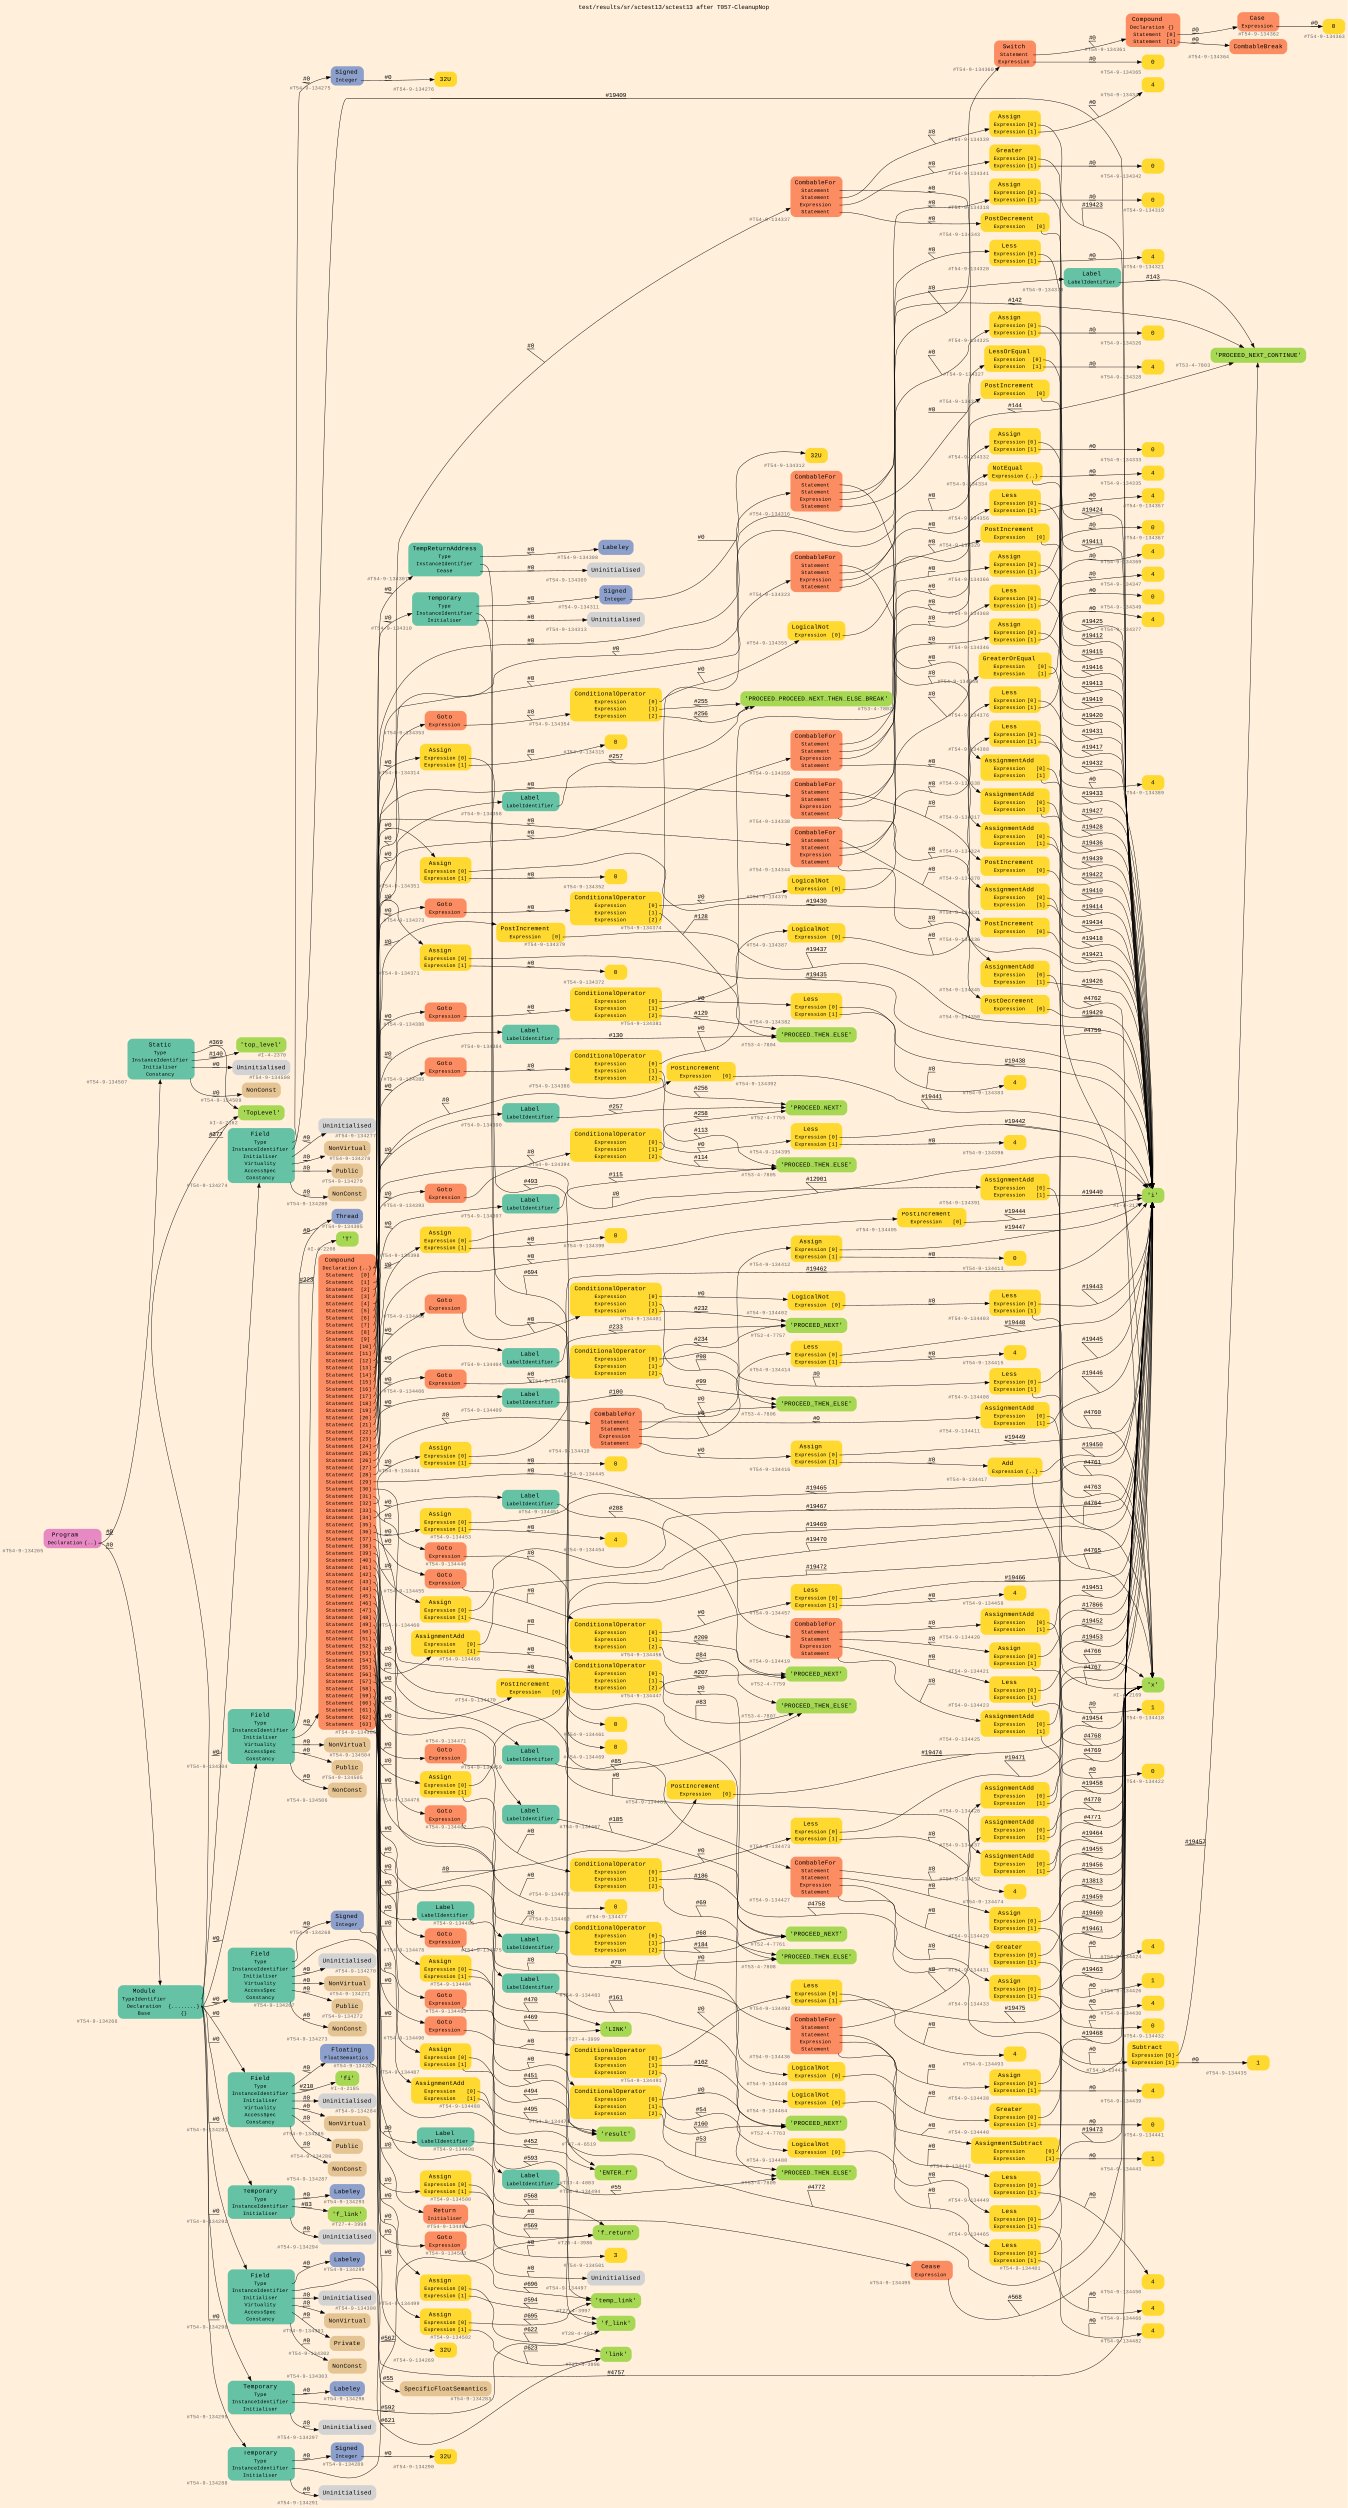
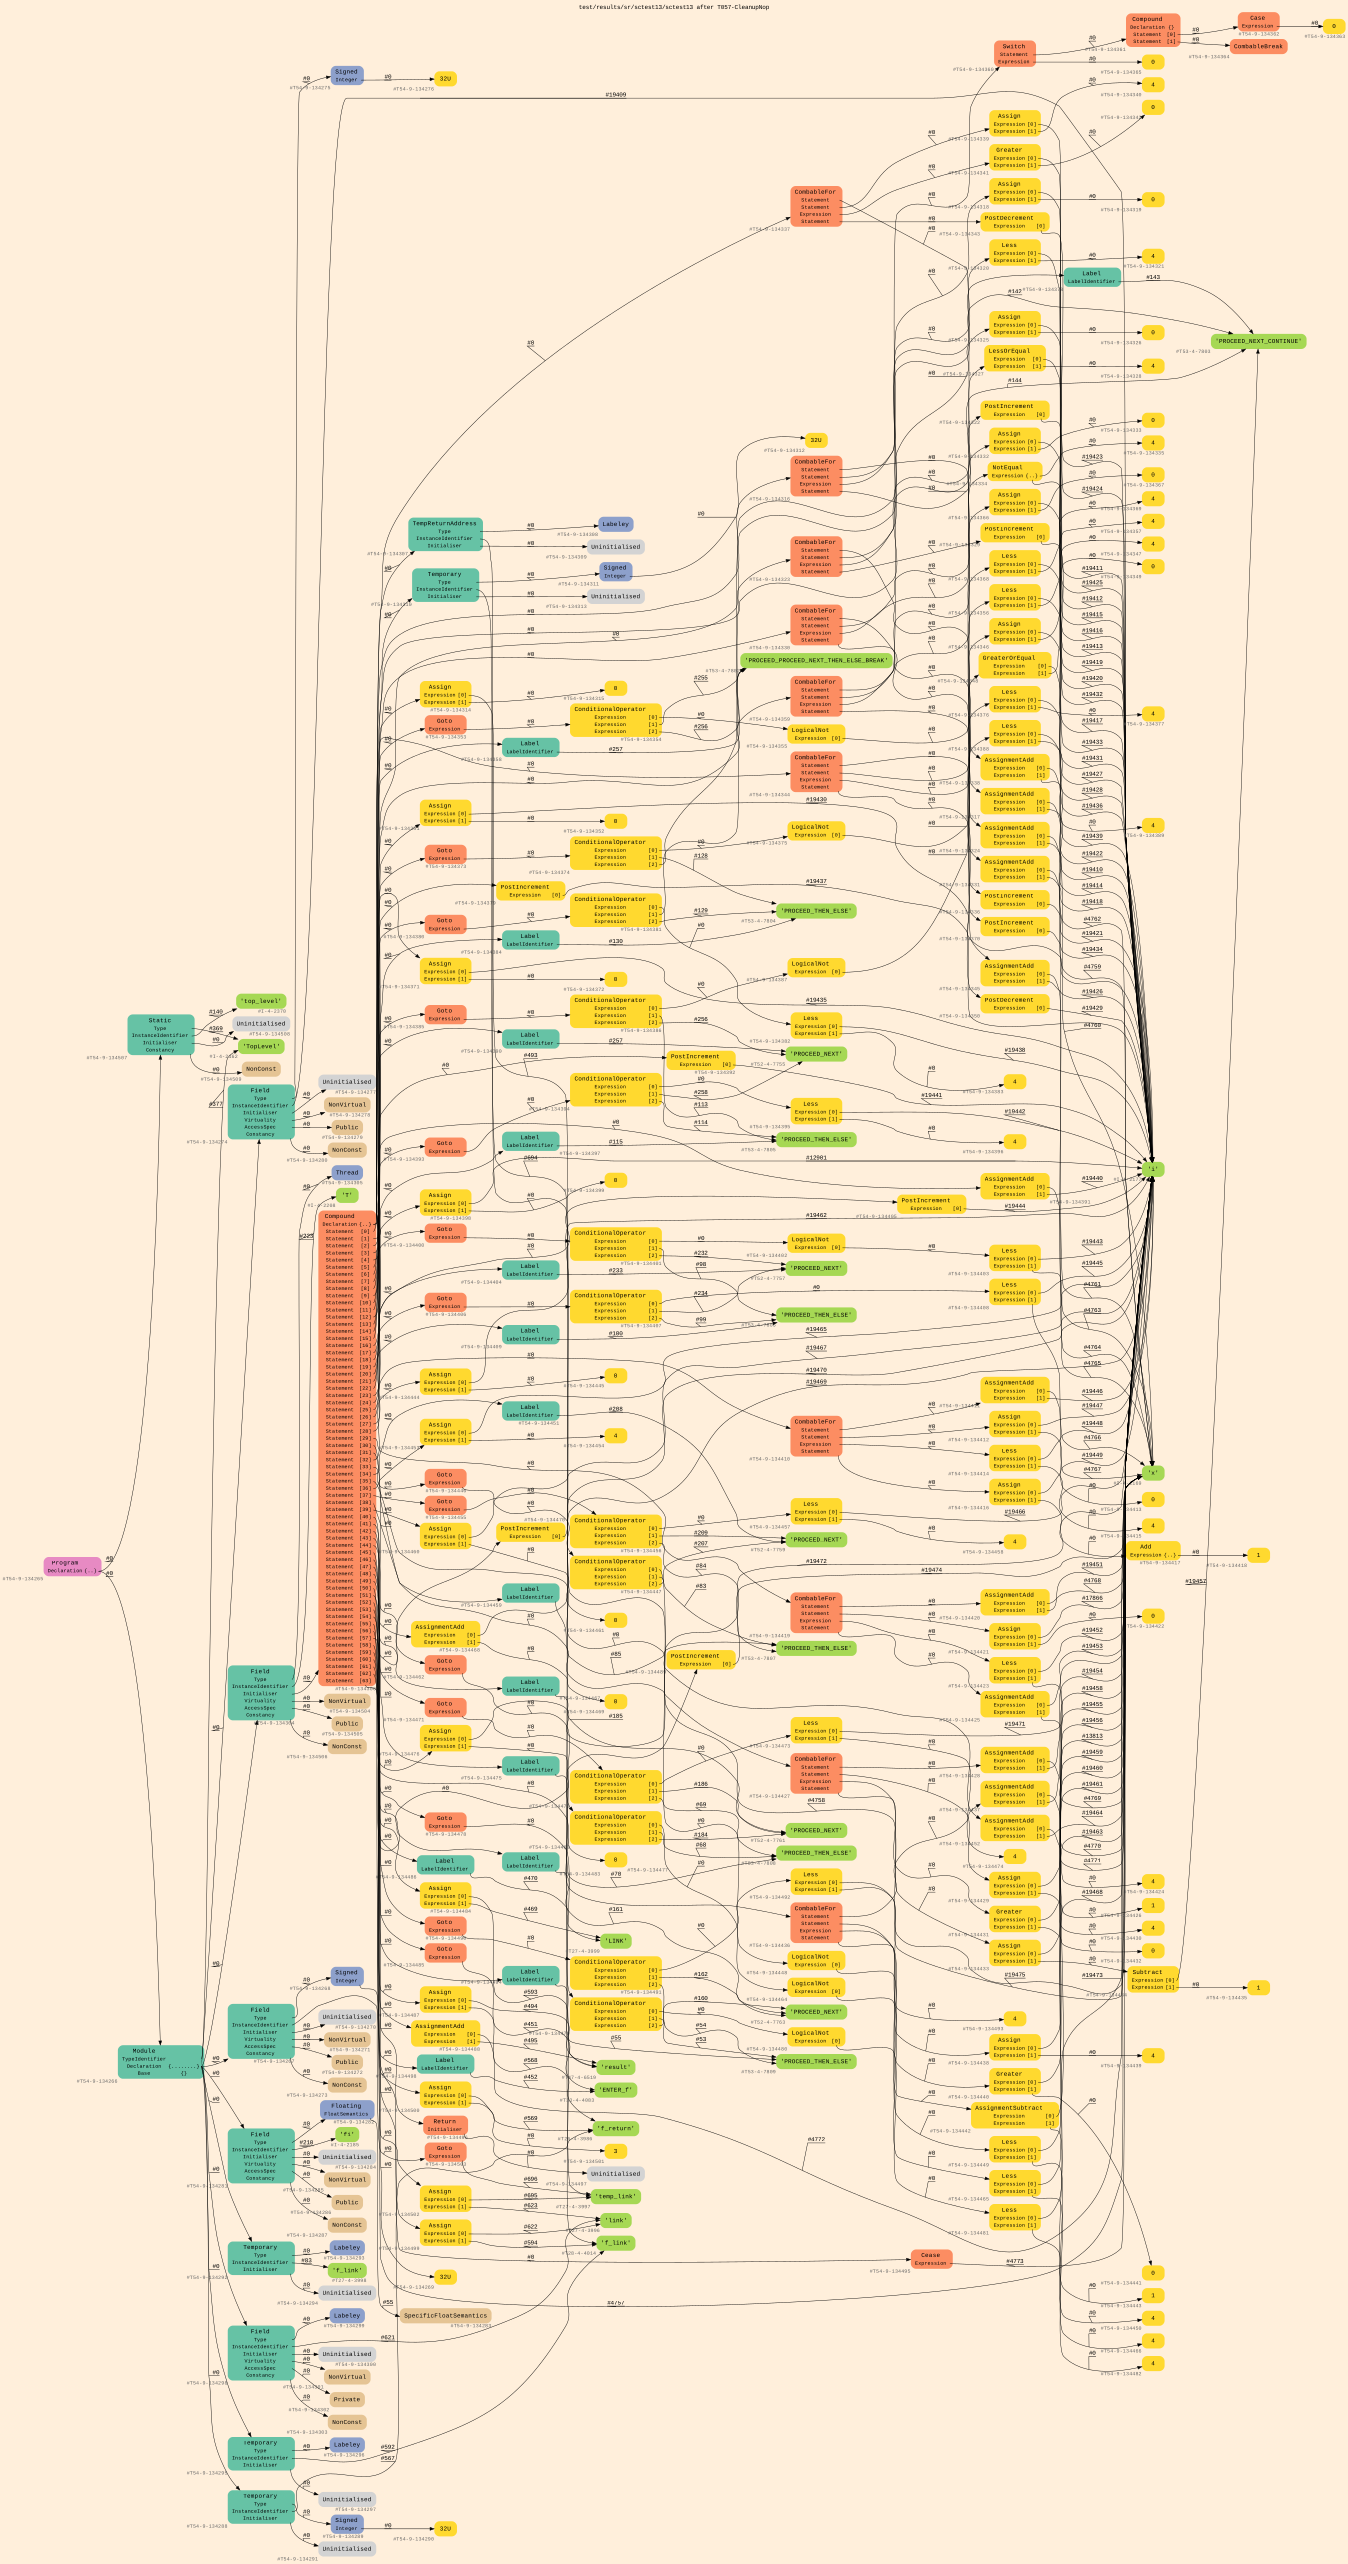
node "TempReturnAddress": text "Cease" -> "Initialiser"
edge "Add" -> "'i'": removed, label "#19450"
edge "Cease" -> "'x'": label "#568" -> "#4773"
